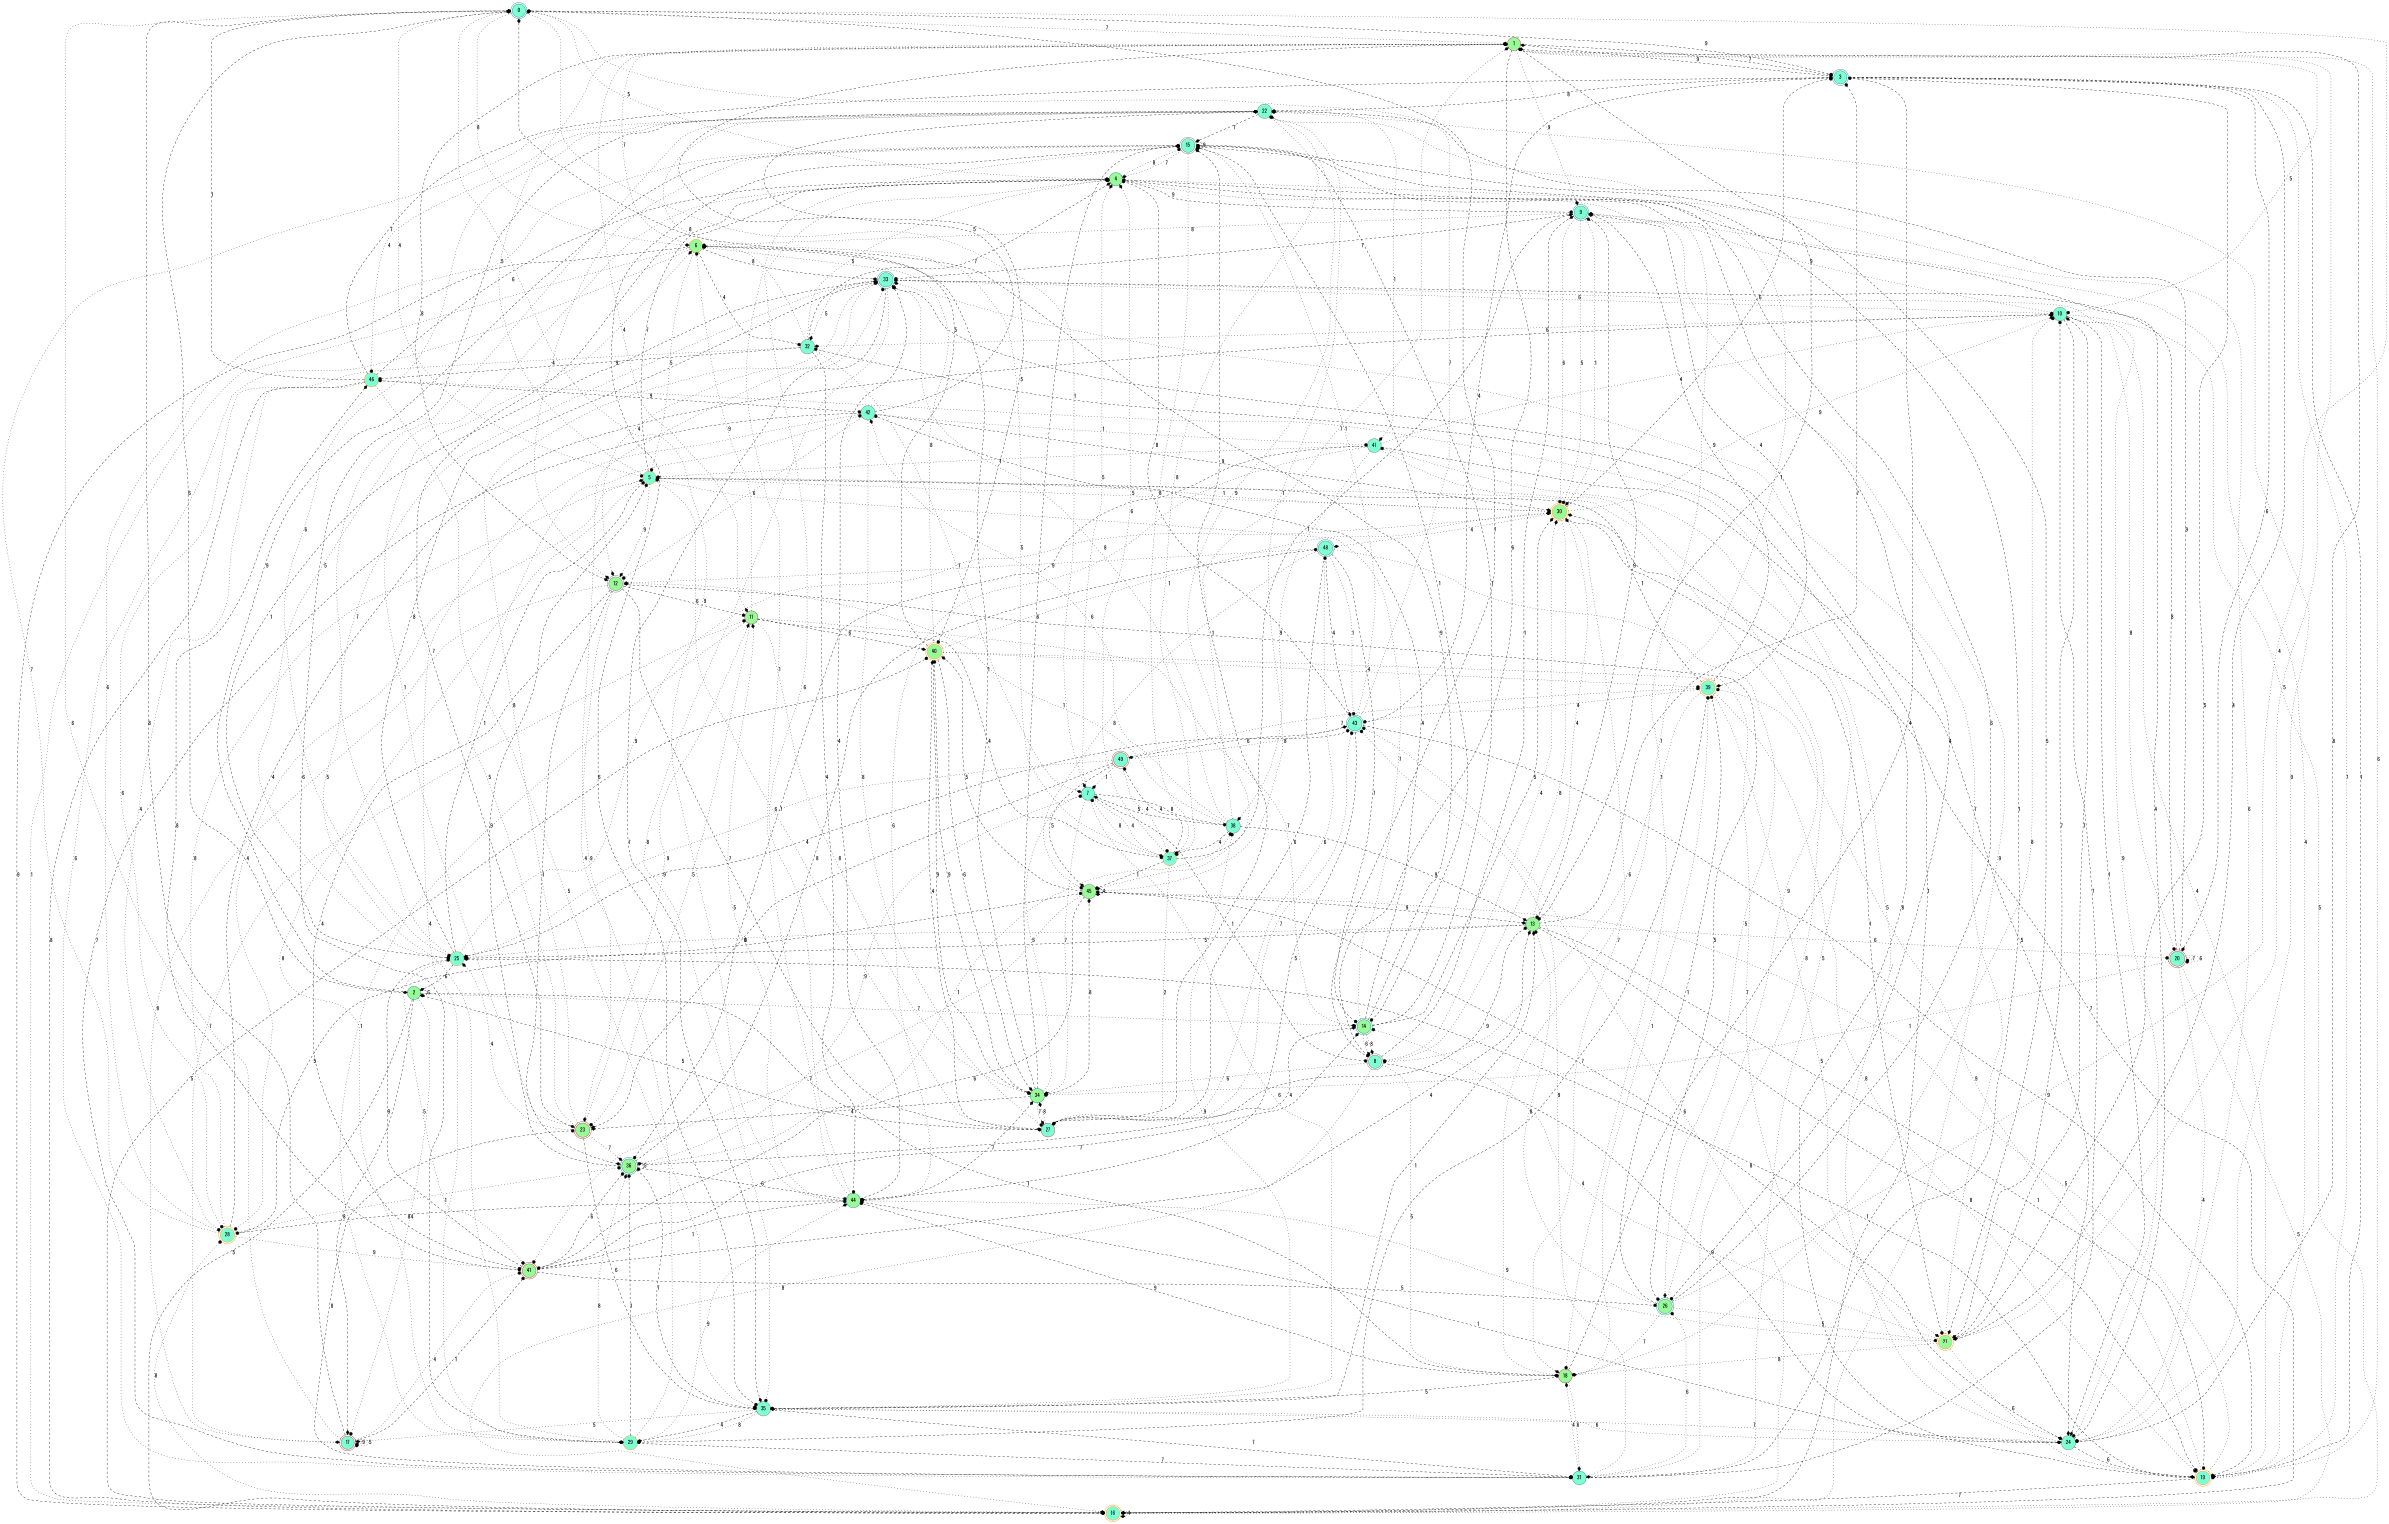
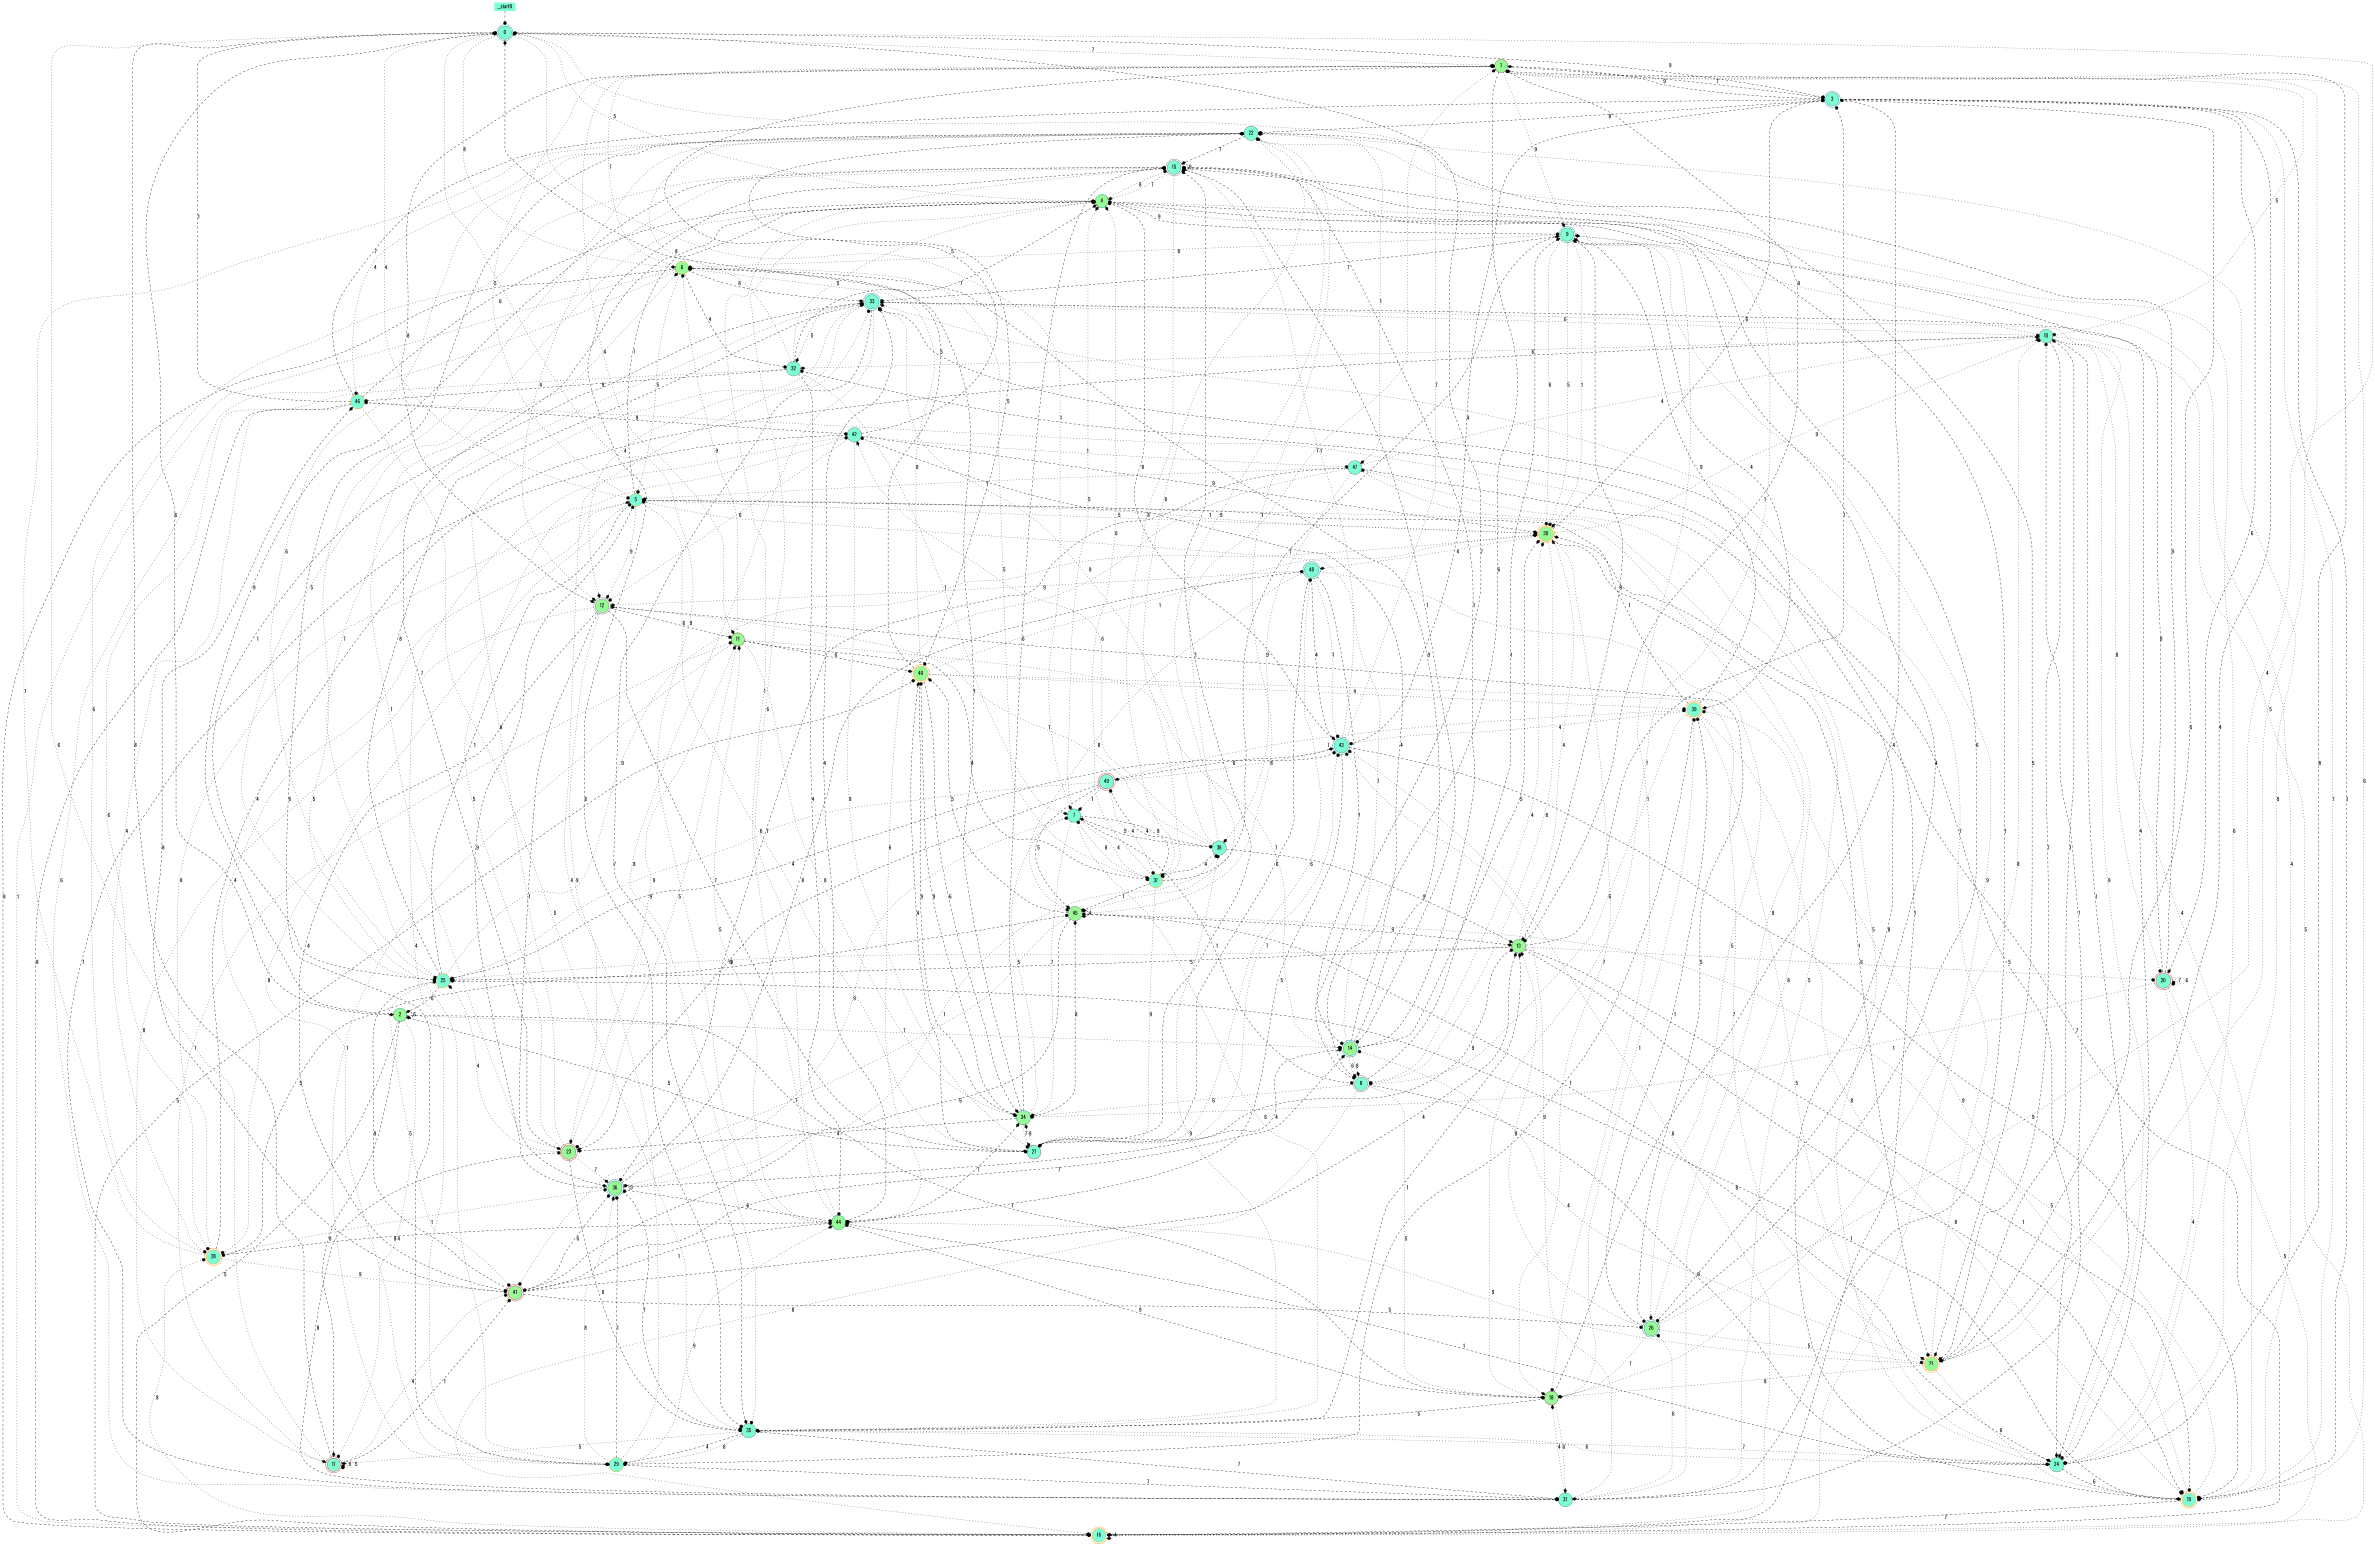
node "__start0": added
edge "37" -> "27": label "2" -> "9"
